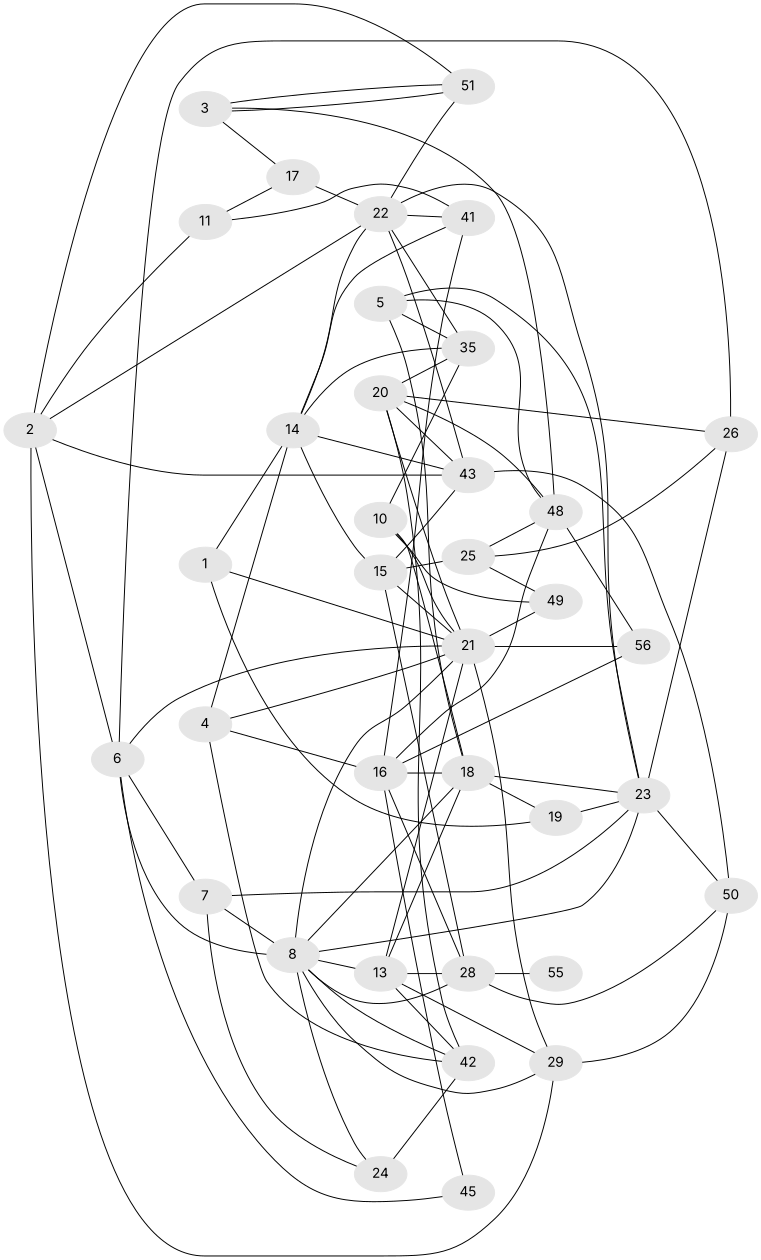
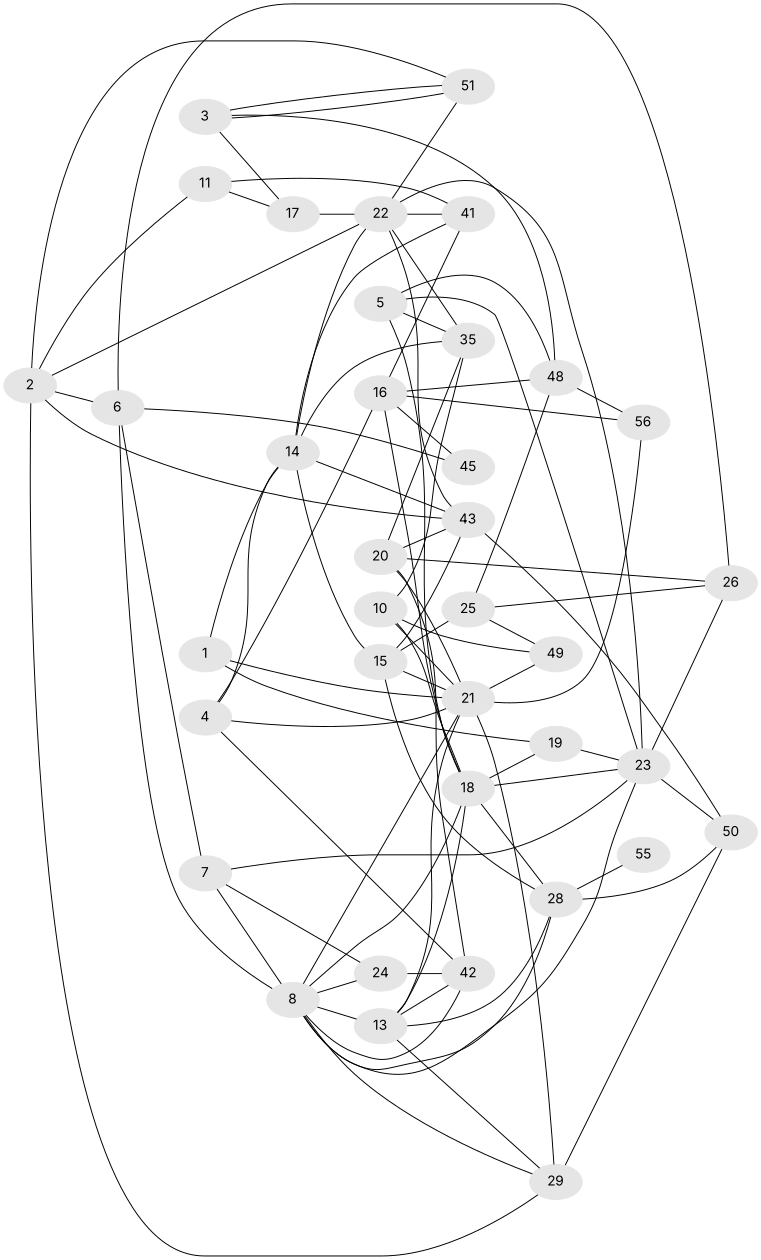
edge "20" -- "48": removed
edge "21" -- "6": removed
edge "16" -- "28": now "18" -- "28"
